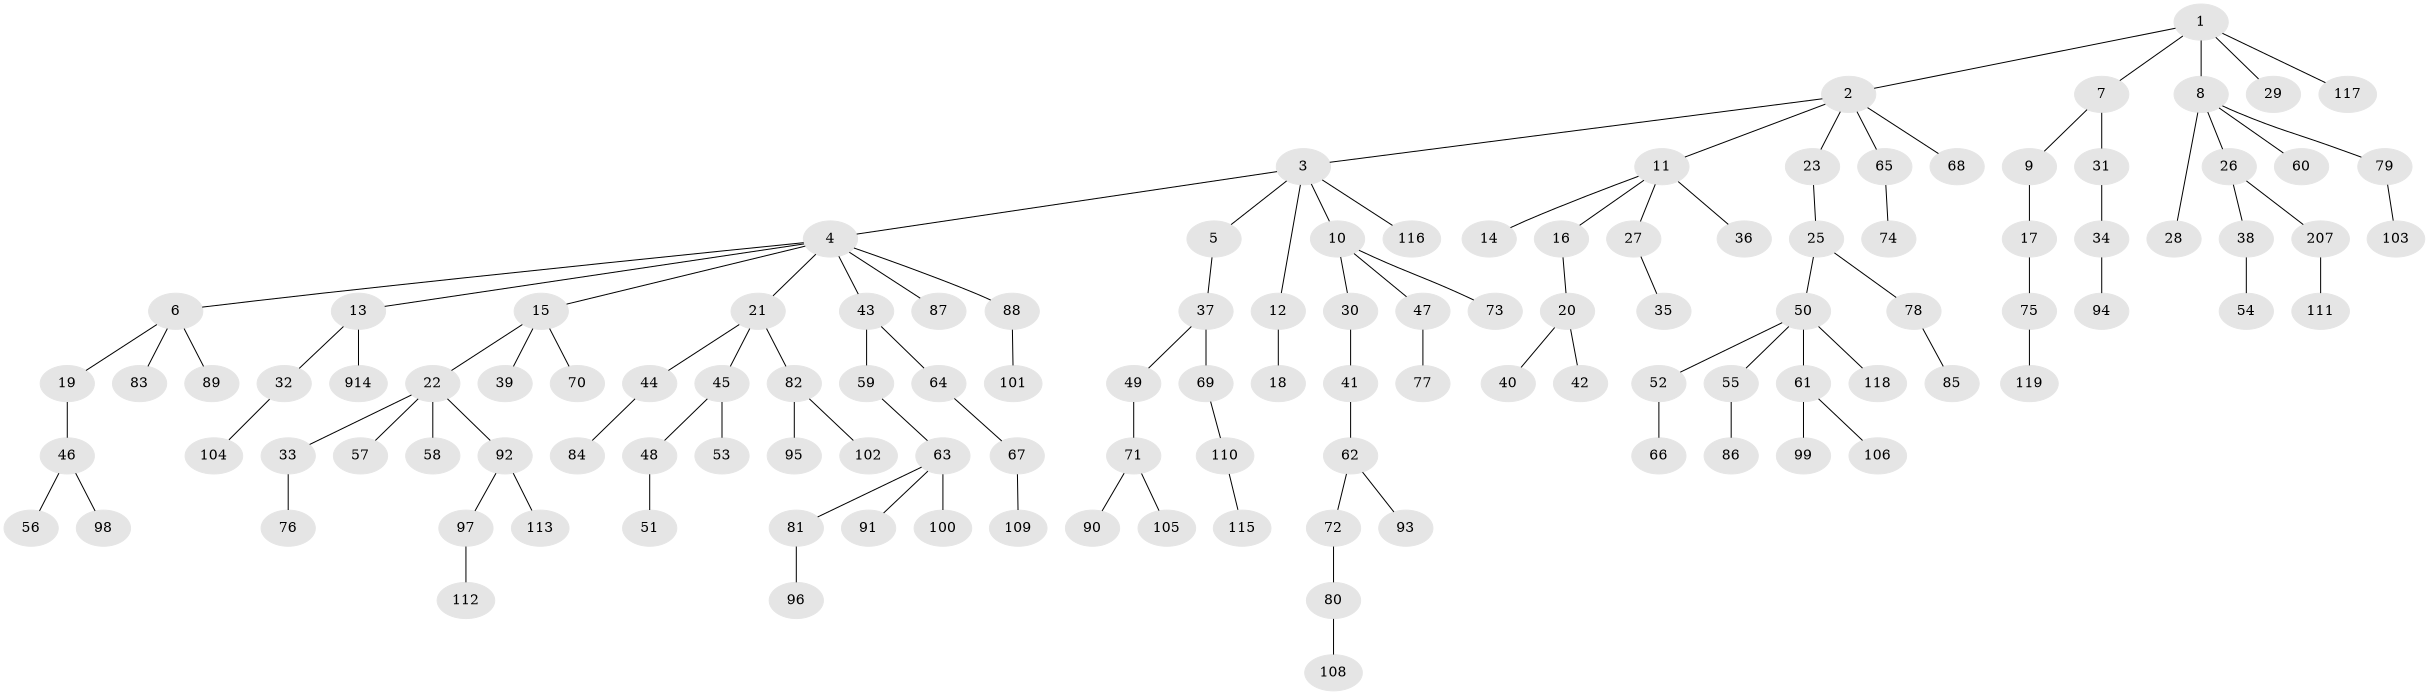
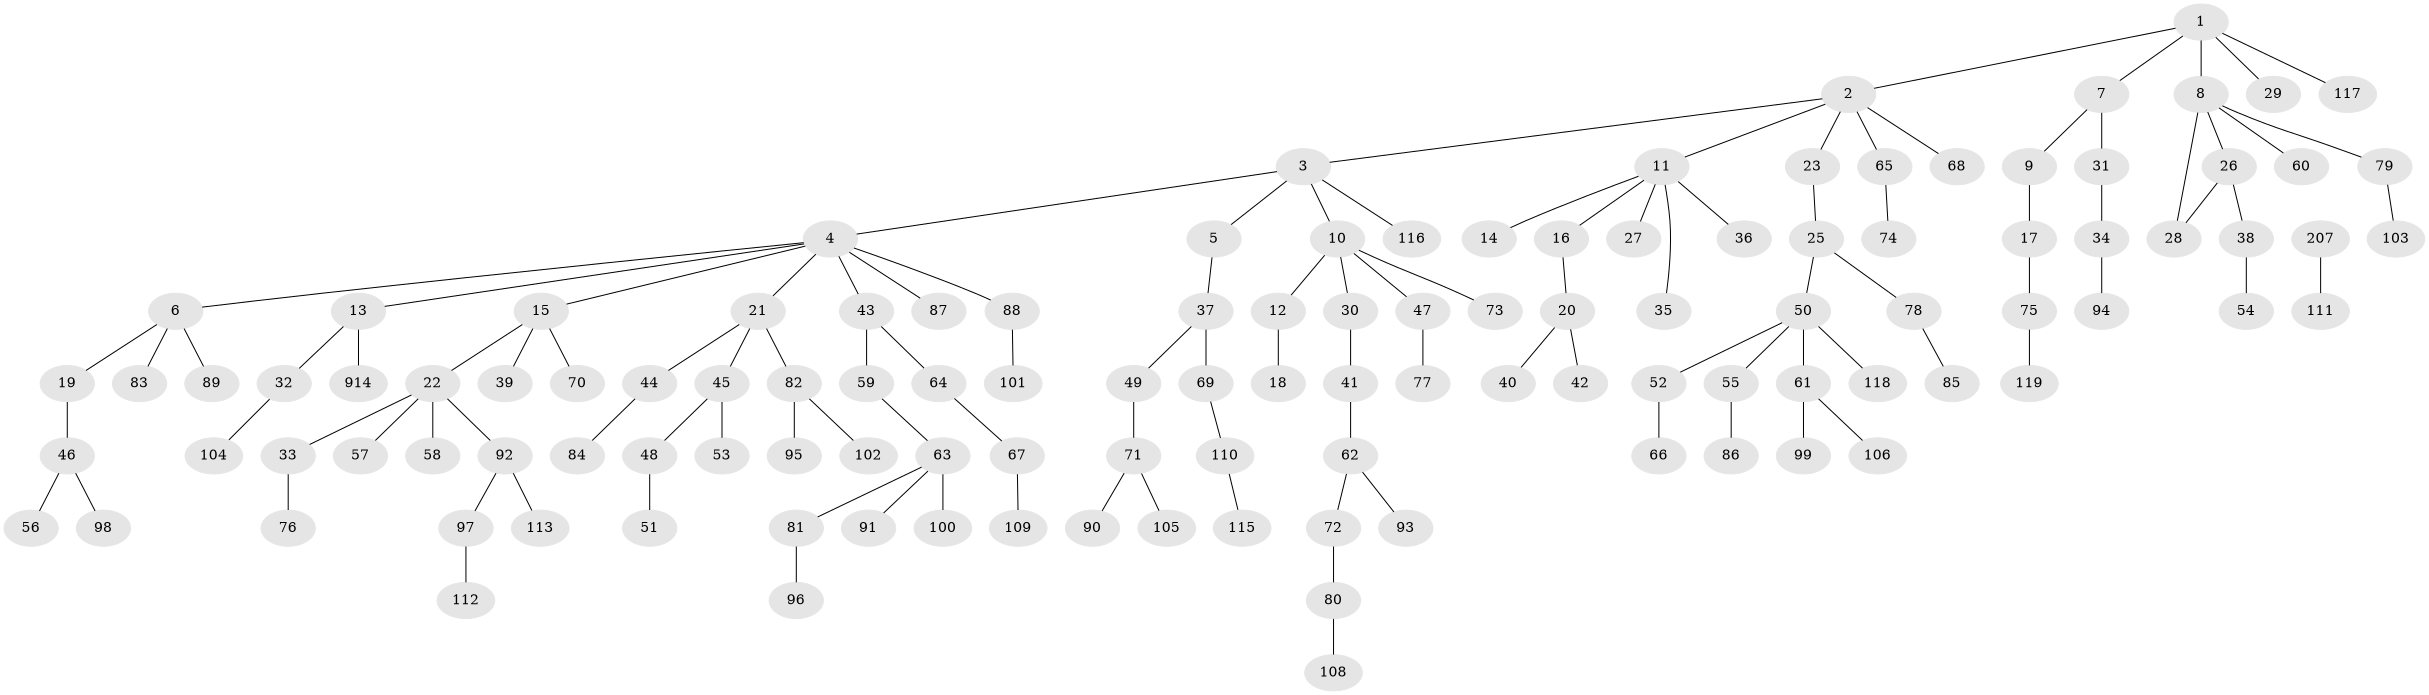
edge "26" -- "207": now "26" -- "28"
edge "3" -- "12": now "10" -- "12"
edge "27" -- "35": now "11" -- "35"
